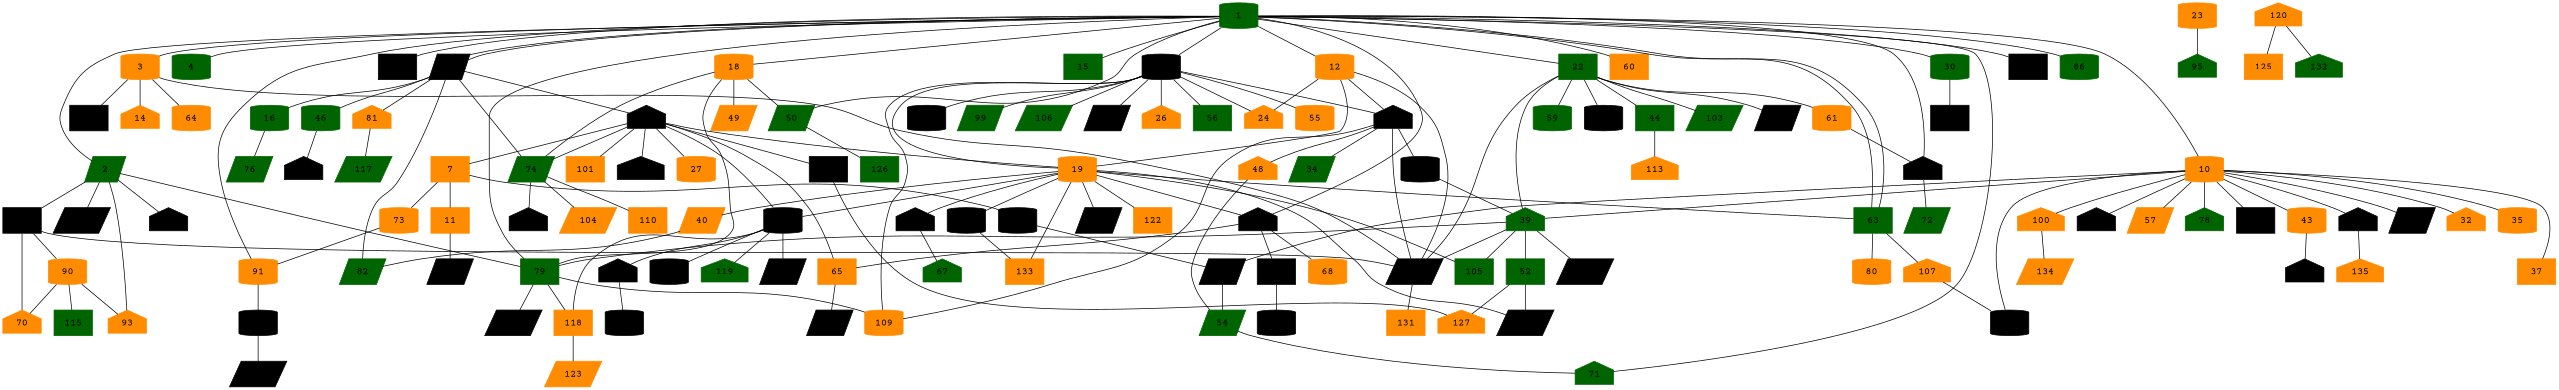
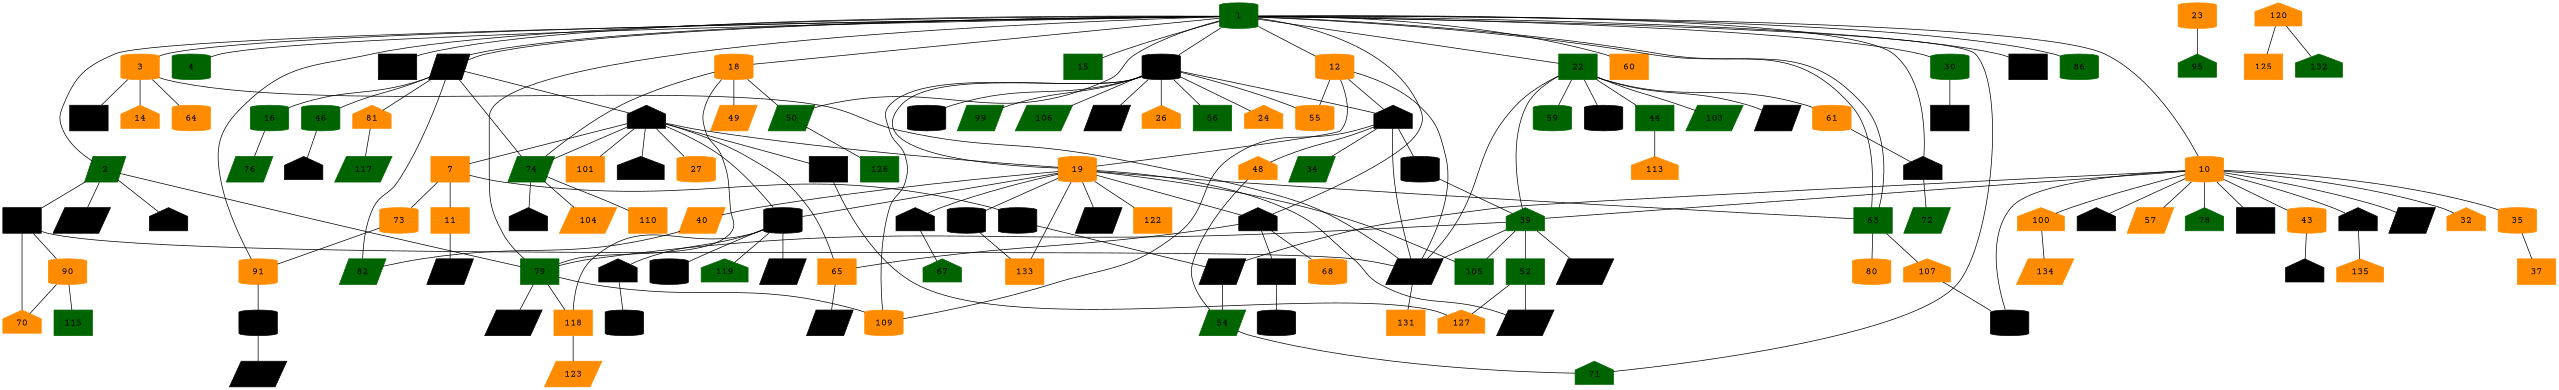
edge "12" -- "24": now "12" -- "55"
edge "10" -- "37": now "35" -- "37"
node "93": removed
